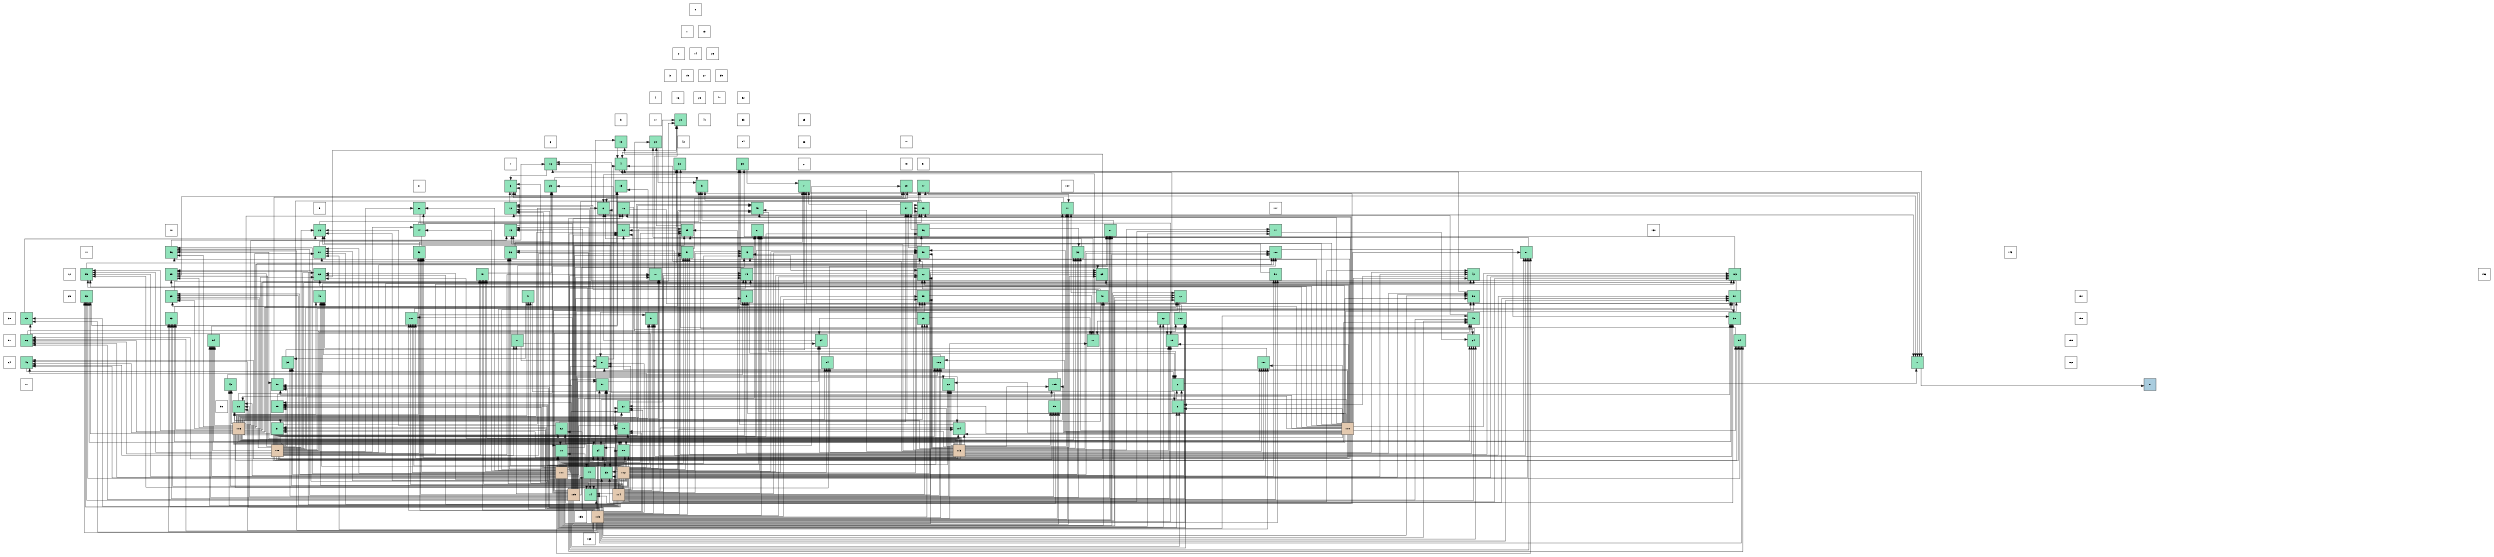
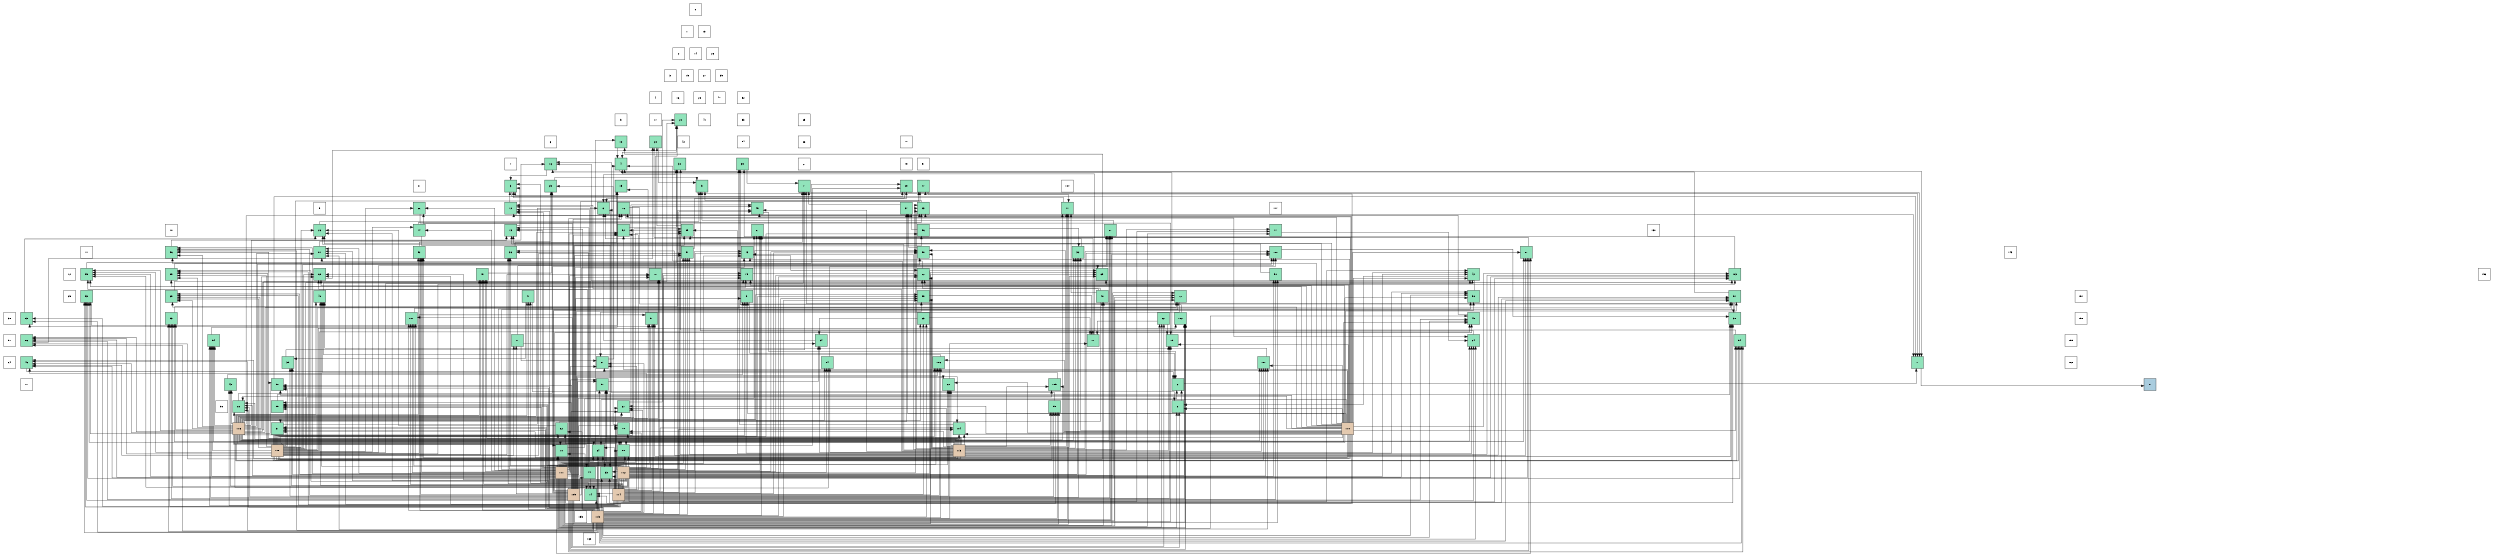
edge "109" -> "62": added
